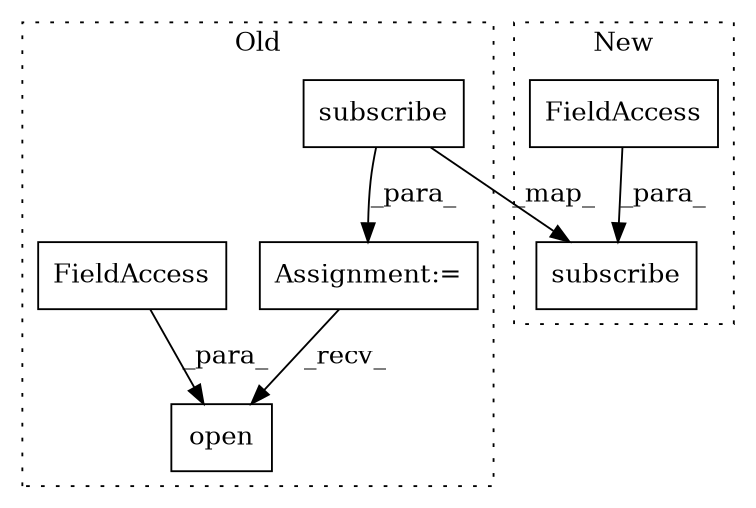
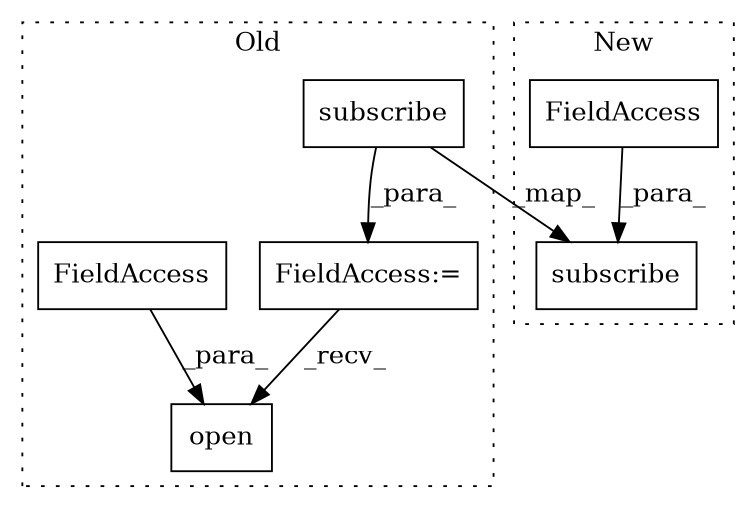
node "Assignment:=": label "Assignment:=" -> "FieldAccess:="
